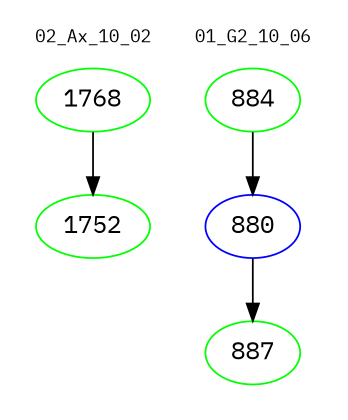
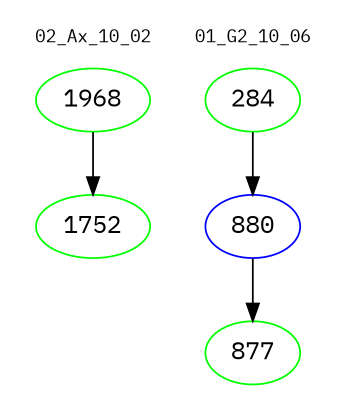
node "1768": label "1768" -> "1968"
node "884": label "884" -> "284"
node "887": label "887" -> "877"
